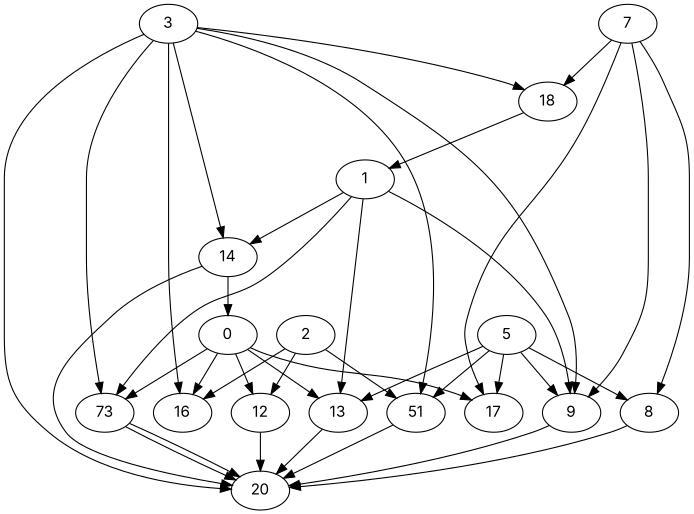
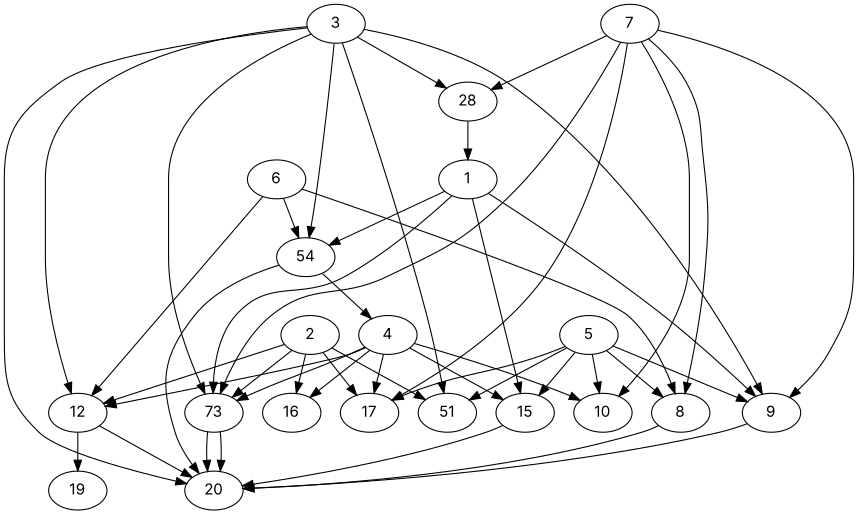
node "18": label "18" -> "28"
node "6": added
edge "3" -> "16": now "3" -> "12"
edge "7" -> "73": added
node "14": label "14" -> "54"
node "0": label "0" -> "4"
edge "2" -> "73": added
edge "2" -> "17": added
node "13": label "13" -> "15"
node "10": added
edge "51" -> "20": removed
node "19": added
